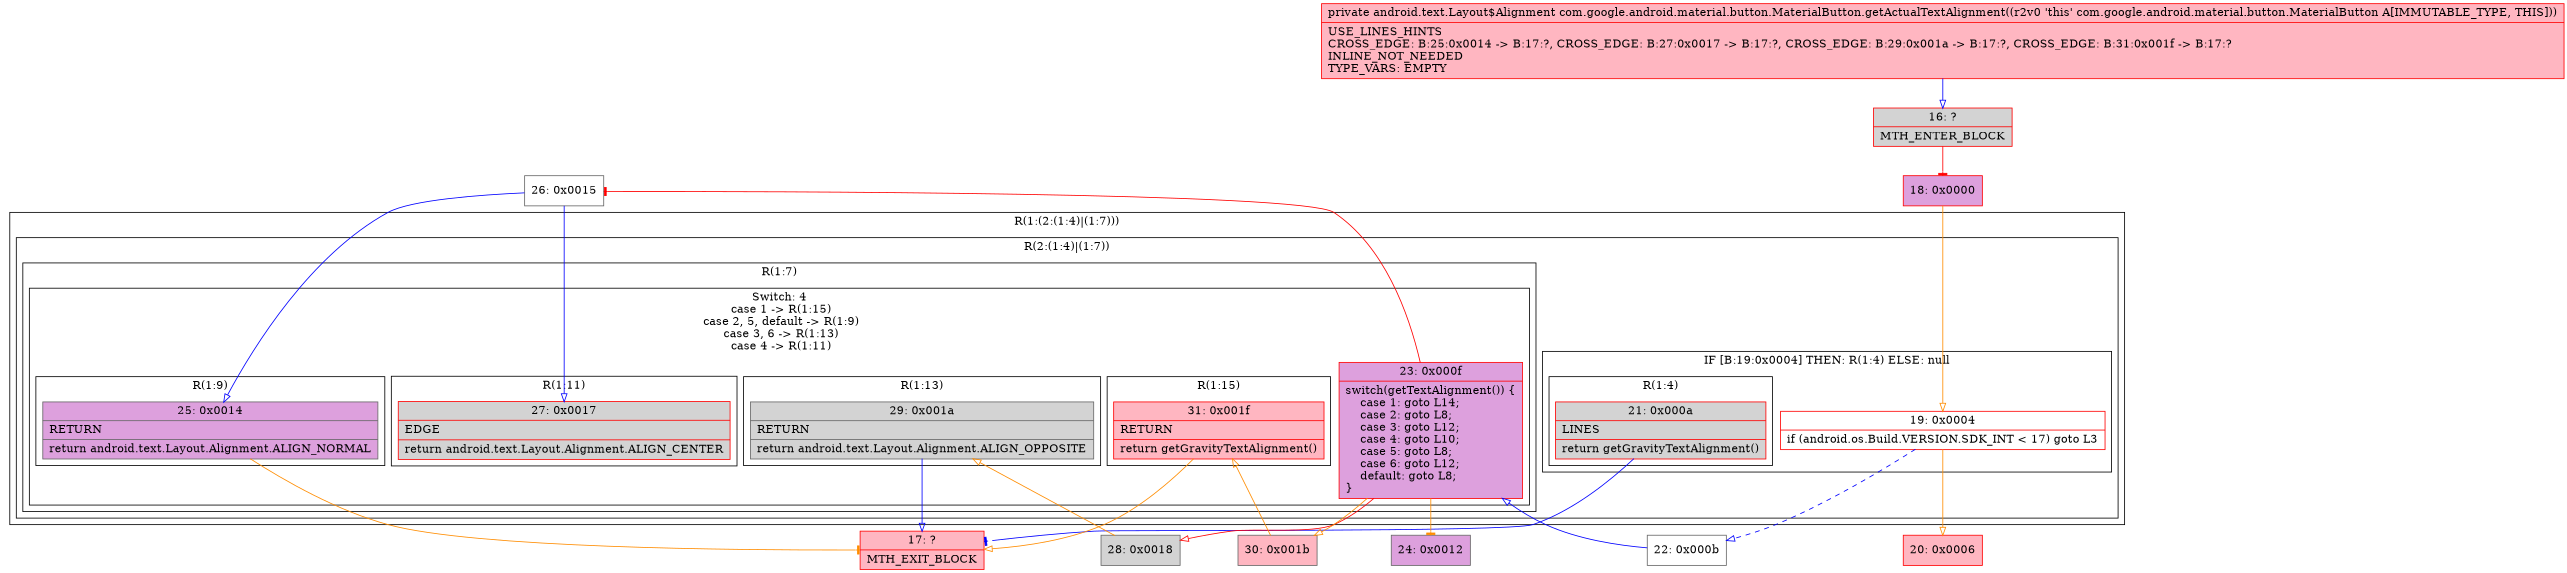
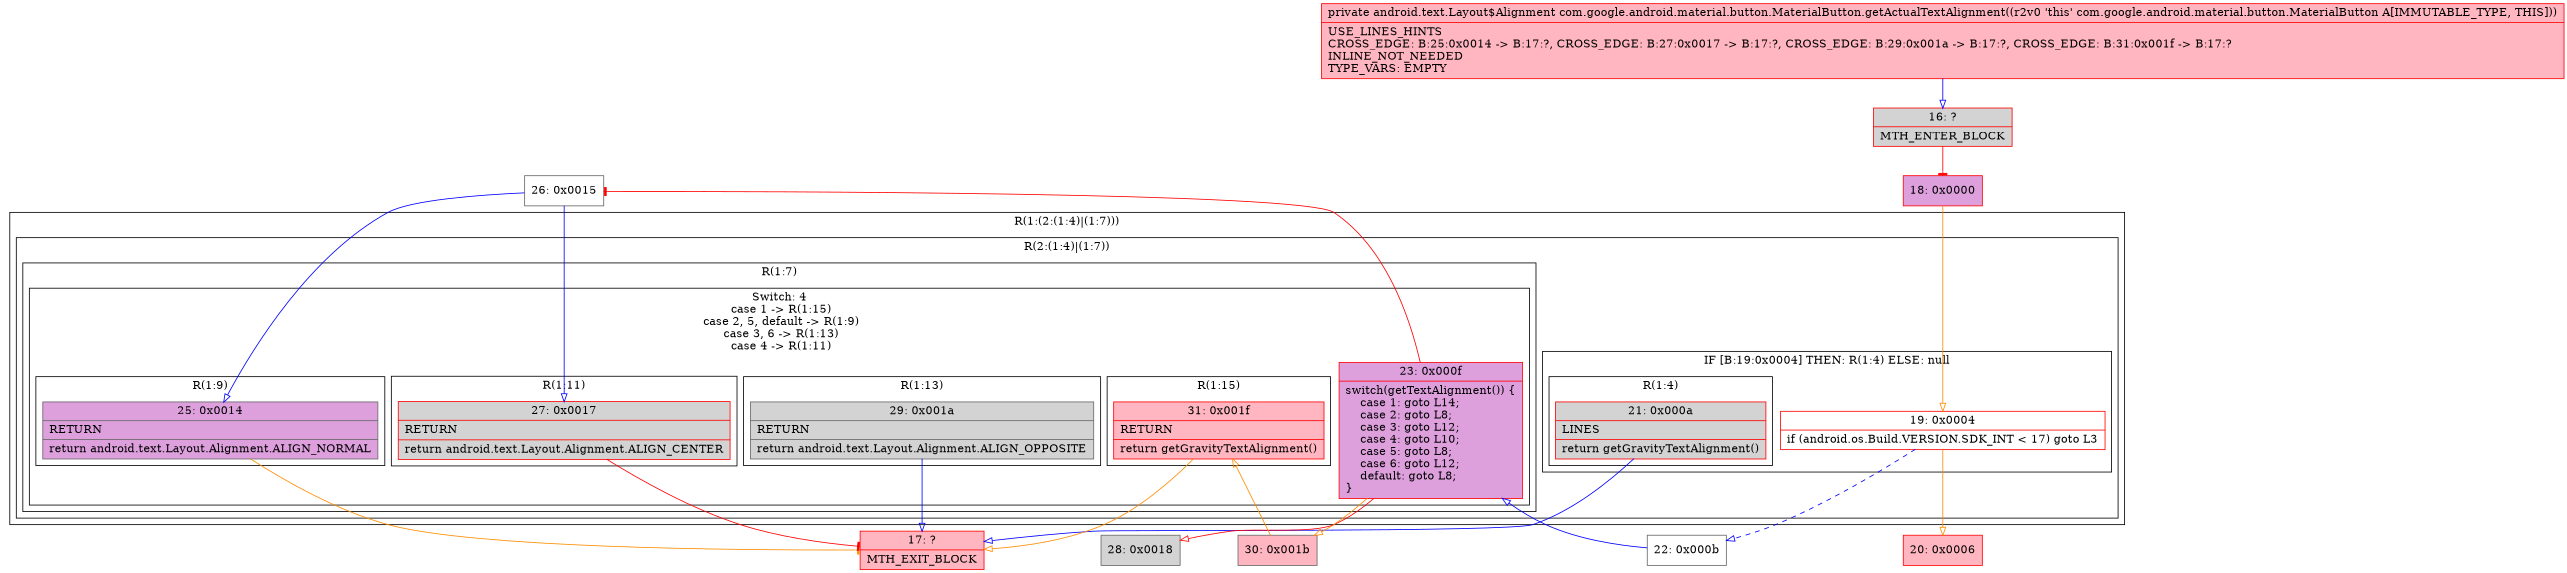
node "27: 0x0017": text "EDGE" -> "RETURN"
edge "28: 0x0018" -> "29: 0x001a": removed
edge "27: 0x0017" -> "17: ?": added
edge "21: 0x000a" -> "17: ?": arrowhead tee -> onormal
node "24: 0x0012": removed
